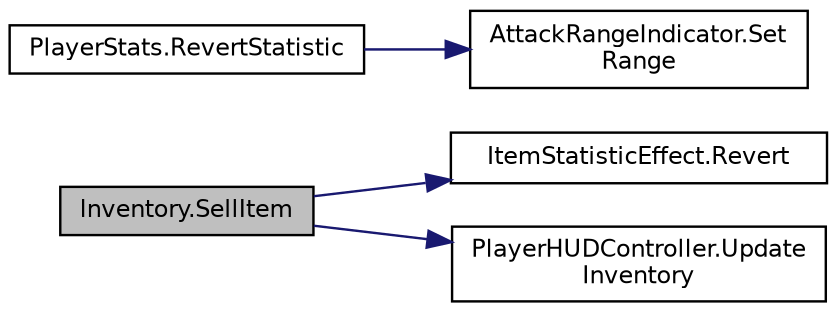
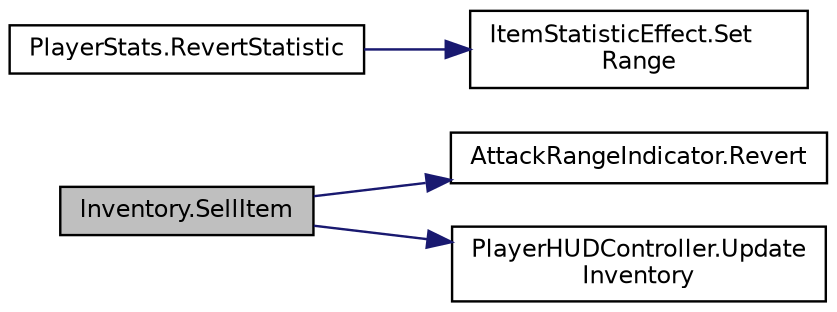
node "AttackRangeIndicator.Set Range": label "AttackRangeIndicator.Set Range" -> "ItemStatisticEffect.Set Range"
node "ItemStatisticEffect.Revert": label "ItemStatisticEffect.Revert" -> "AttackRangeIndicator.Revert"
